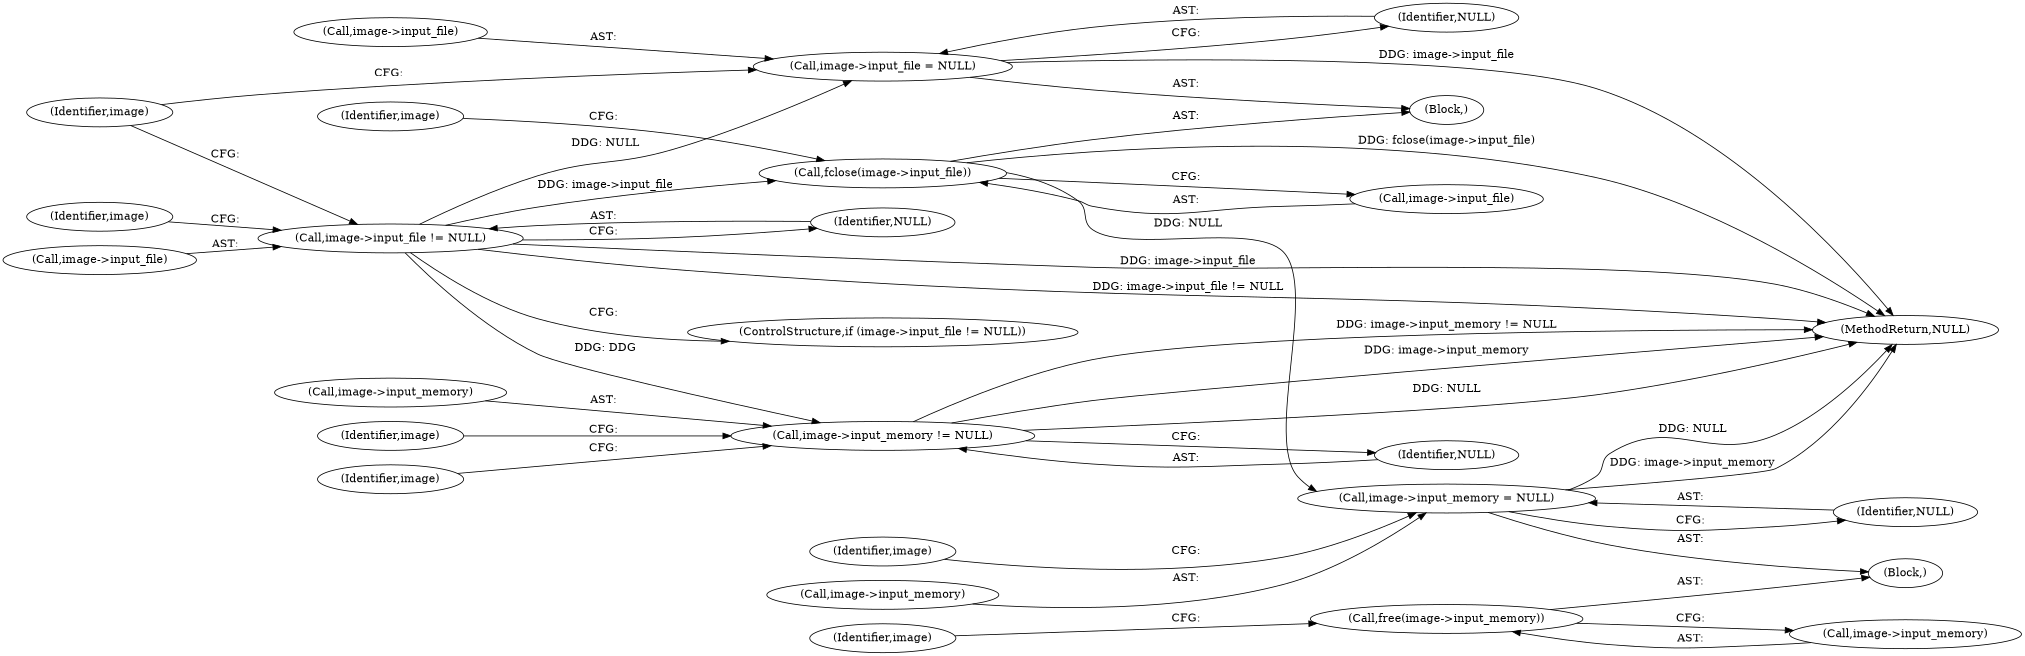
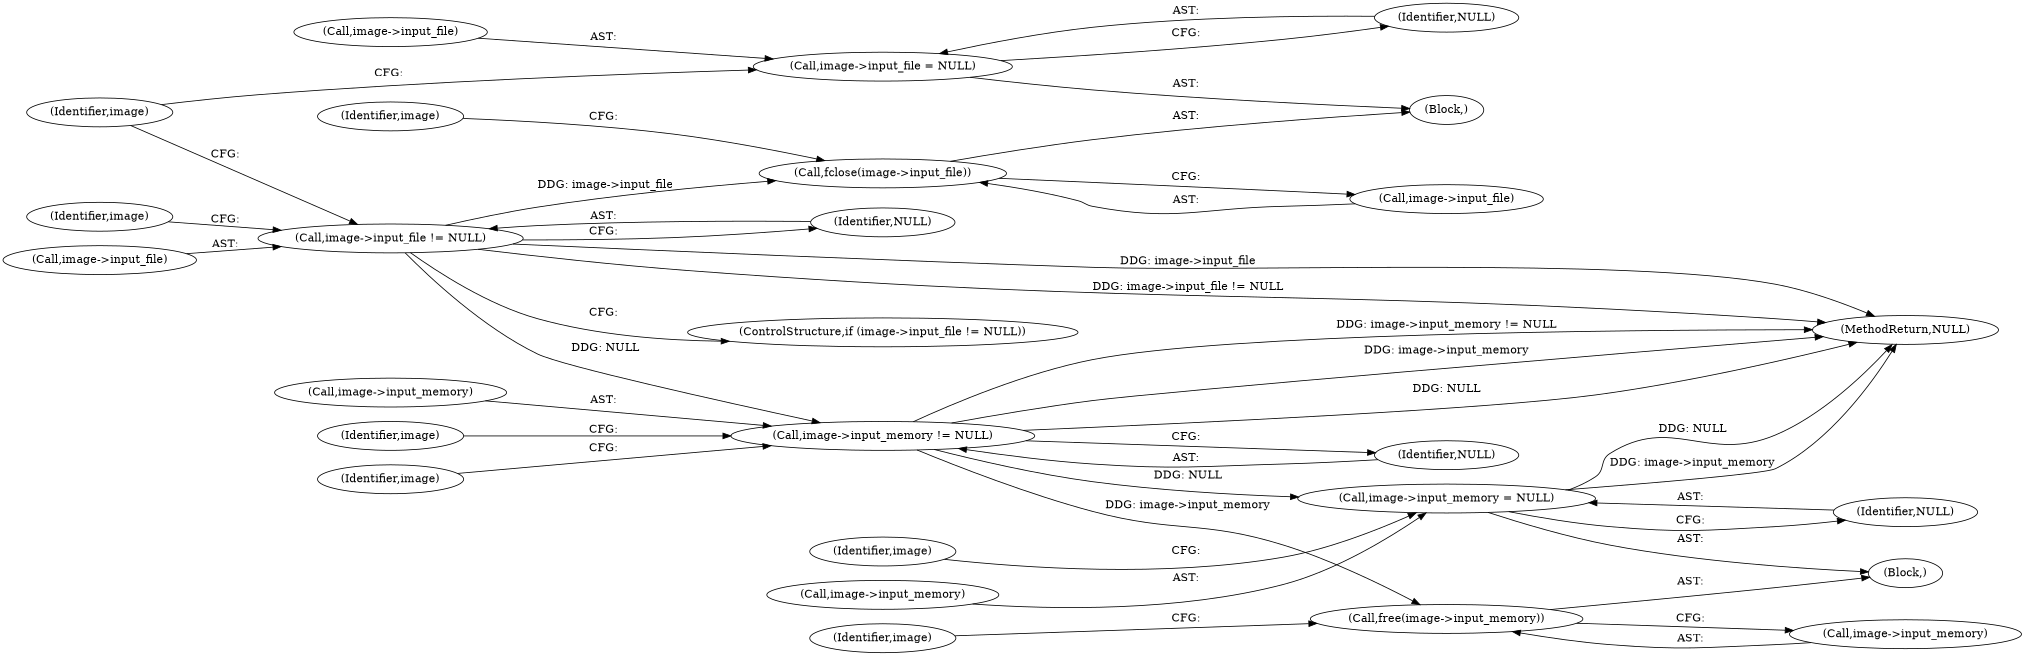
edge "(Call,image->input_file = NULL)" -> "(MethodReturn,NULL)": removed, label "DDG: image->input_file"
edge "(Call,fclose(image->input_file))" -> "(MethodReturn,NULL)": removed, label "DDG: fclose(image->input_file)"
edge "(Call,image->input_file != NULL)" -> "(Call,image->input_file = NULL)": removed, label "DDG: NULL"
edge "(Call,fclose(image->input_file))" -> "(Call,image->input_memory = NULL)": now "(Call,image->input_memory != NULL)" -> "(Call,image->input_memory = NULL)"
edge "(Call,image->input_file != NULL)" -> "(Call,image->input_memory != NULL)": label "DDG: DDG" -> "DDG: NULL"
edge "(Call,image->input_memory != NULL)" -> "(Call,free(image->input_memory))": added, label "DDG: image->input_memory"
